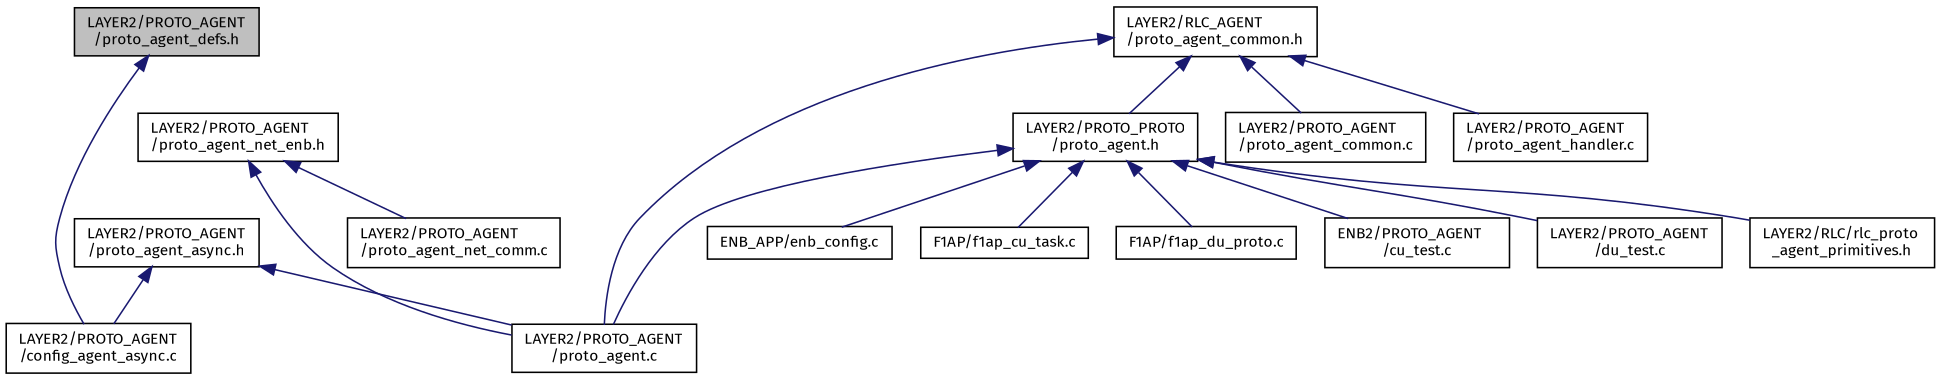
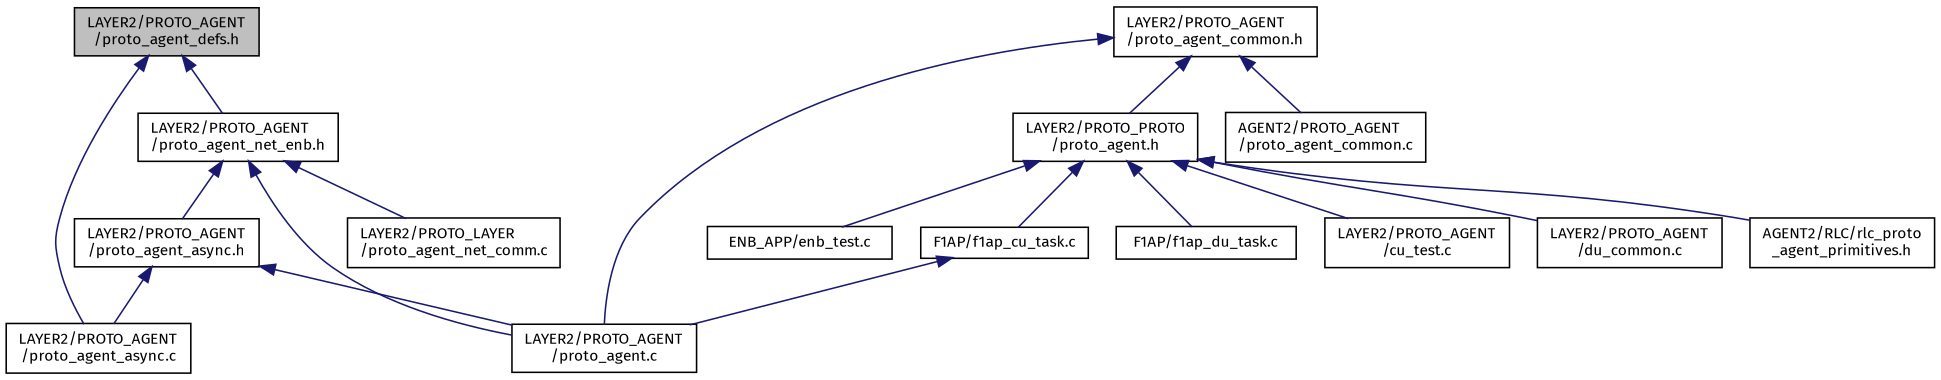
node "LAYER2/RLC_AGENT /proto_agent_common.h": label "LAYER2/RLC_AGENT /proto_agent_common.h" -> "LAYER2/PROTO_AGENT /proto_agent_common.h"
edge "LAYER2/PROTO_AGENT /proto_agent_net_enb.h" -> "LAYER2/PROTO_AGENT /proto_agent_defs.h": added
node "LAYER2/PROTO_AGENT /proto_agent_common.c": label "LAYER2/PROTO_AGENT /proto_agent_common.c" -> "AGENT2/PROTO_AGENT /proto_agent_common.c"
node "LAYER2/PROTO_AGENT /proto_agent_handler.c": removed
edge "LAYER2/PROTO_AGENT /proto_agent.c" -> "LAYER2/PROTO_PROTO /proto_agent.h": now "LAYER2/PROTO_AGENT /proto_agent.c" -> "F1AP/f1ap_cu_task.c"
edge "LAYER2/PROTO_AGENT /proto_agent_async.h" -> "LAYER2/PROTO_AGENT /proto_agent_net_enb.h": added
node "LAYER2/PROTO_AGENT /proto_agent_net_comm.c": label "LAYER2/PROTO_AGENT /proto_agent_net_comm.c" -> "LAYER2/PROTO_LAYER /proto_agent_net_comm.c"
node "ENB_APP/enb_config.c": label "ENB_APP/enb_config.c" -> "ENB_APP/enb_test.c"
node "F1AP/f1ap_du_proto.c": label "F1AP/f1ap_du_proto.c" -> "F1AP/f1ap_du_task.c"
node "ENB2/PROTO_AGENT /cu_test.c": label "ENB2/PROTO_AGENT /cu_test.c" -> "LAYER2/PROTO_AGENT /cu_test.c"
node "LAYER2/PROTO_AGENT /du_test.c": label "LAYER2/PROTO_AGENT /du_test.c" -> "LAYER2/PROTO_AGENT /du_common.c"
node "LAYER2/RLC/rlc_proto _agent_primitives.h": label "LAYER2/RLC/rlc_proto _agent_primitives.h" -> "AGENT2/RLC/rlc_proto _agent_primitives.h"
node "LAYER2/PROTO_AGENT /config_agent_async.c": label "LAYER2/PROTO_AGENT /config_agent_async.c" -> "LAYER2/PROTO_AGENT /proto_agent_async.c"
